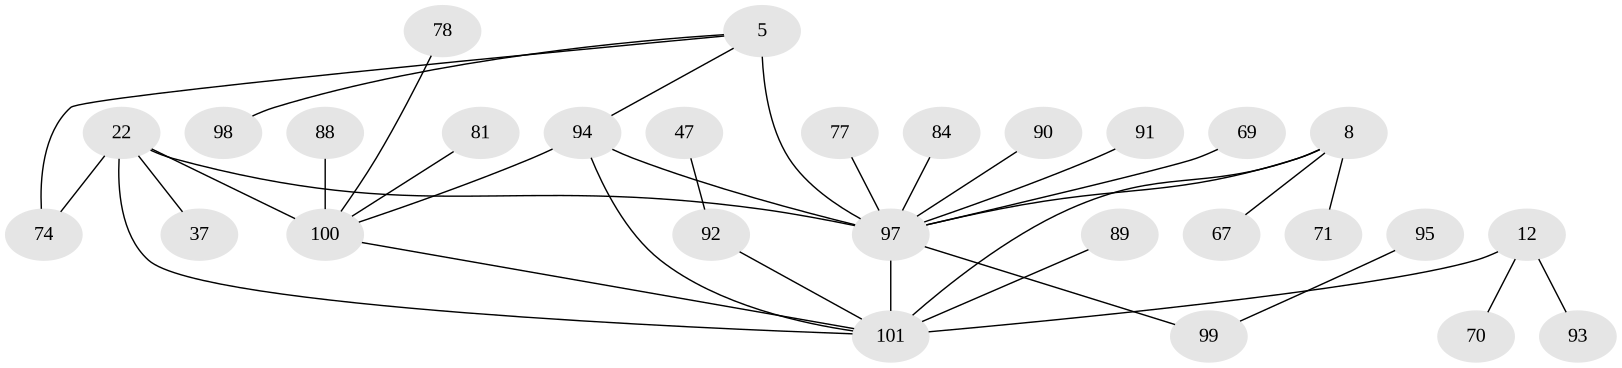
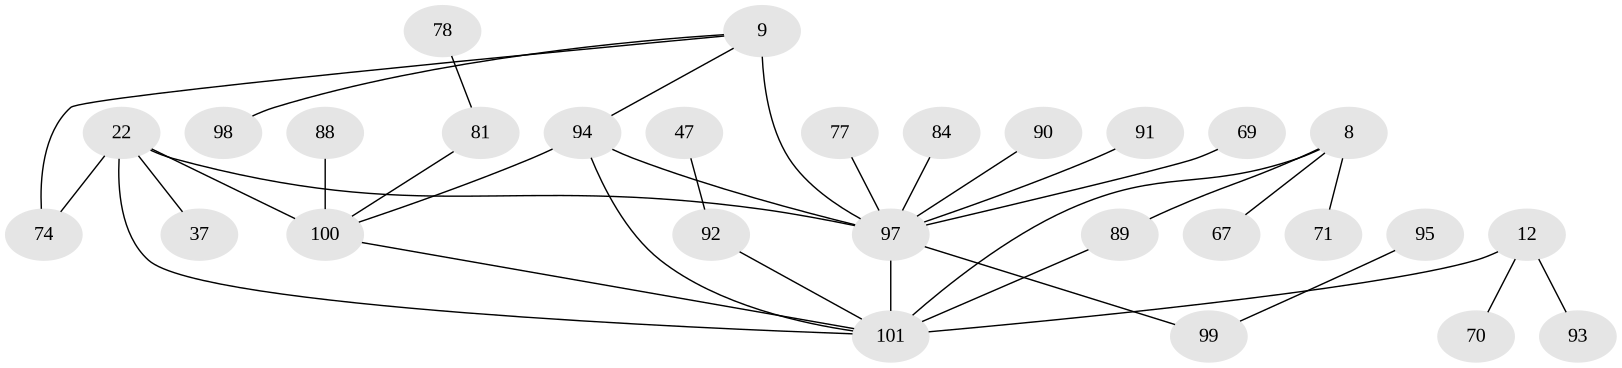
node "5": label "5" -> "9"
edge "78" -- "100": now "78" -- "81"
edge "8" -- "97": now "8" -- "89"
